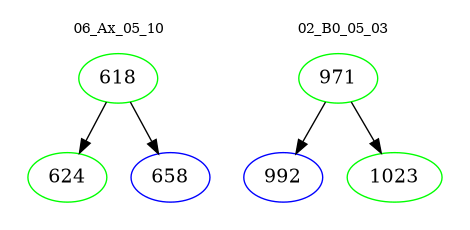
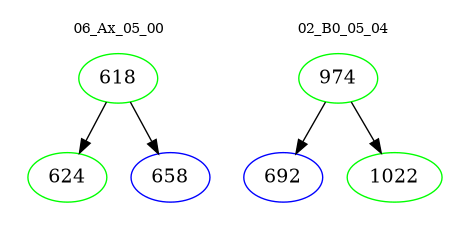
cluster "06_Ax_05_10": label "06_Ax_05_10" -> "06_Ax_05_00"
cluster "02_B0_05_03": label "02_B0_05_03" -> "02_B0_05_04"
node "971": label "971" -> "974"
node "992": label "992" -> "692"
node "1023": label "1023" -> "1022"
